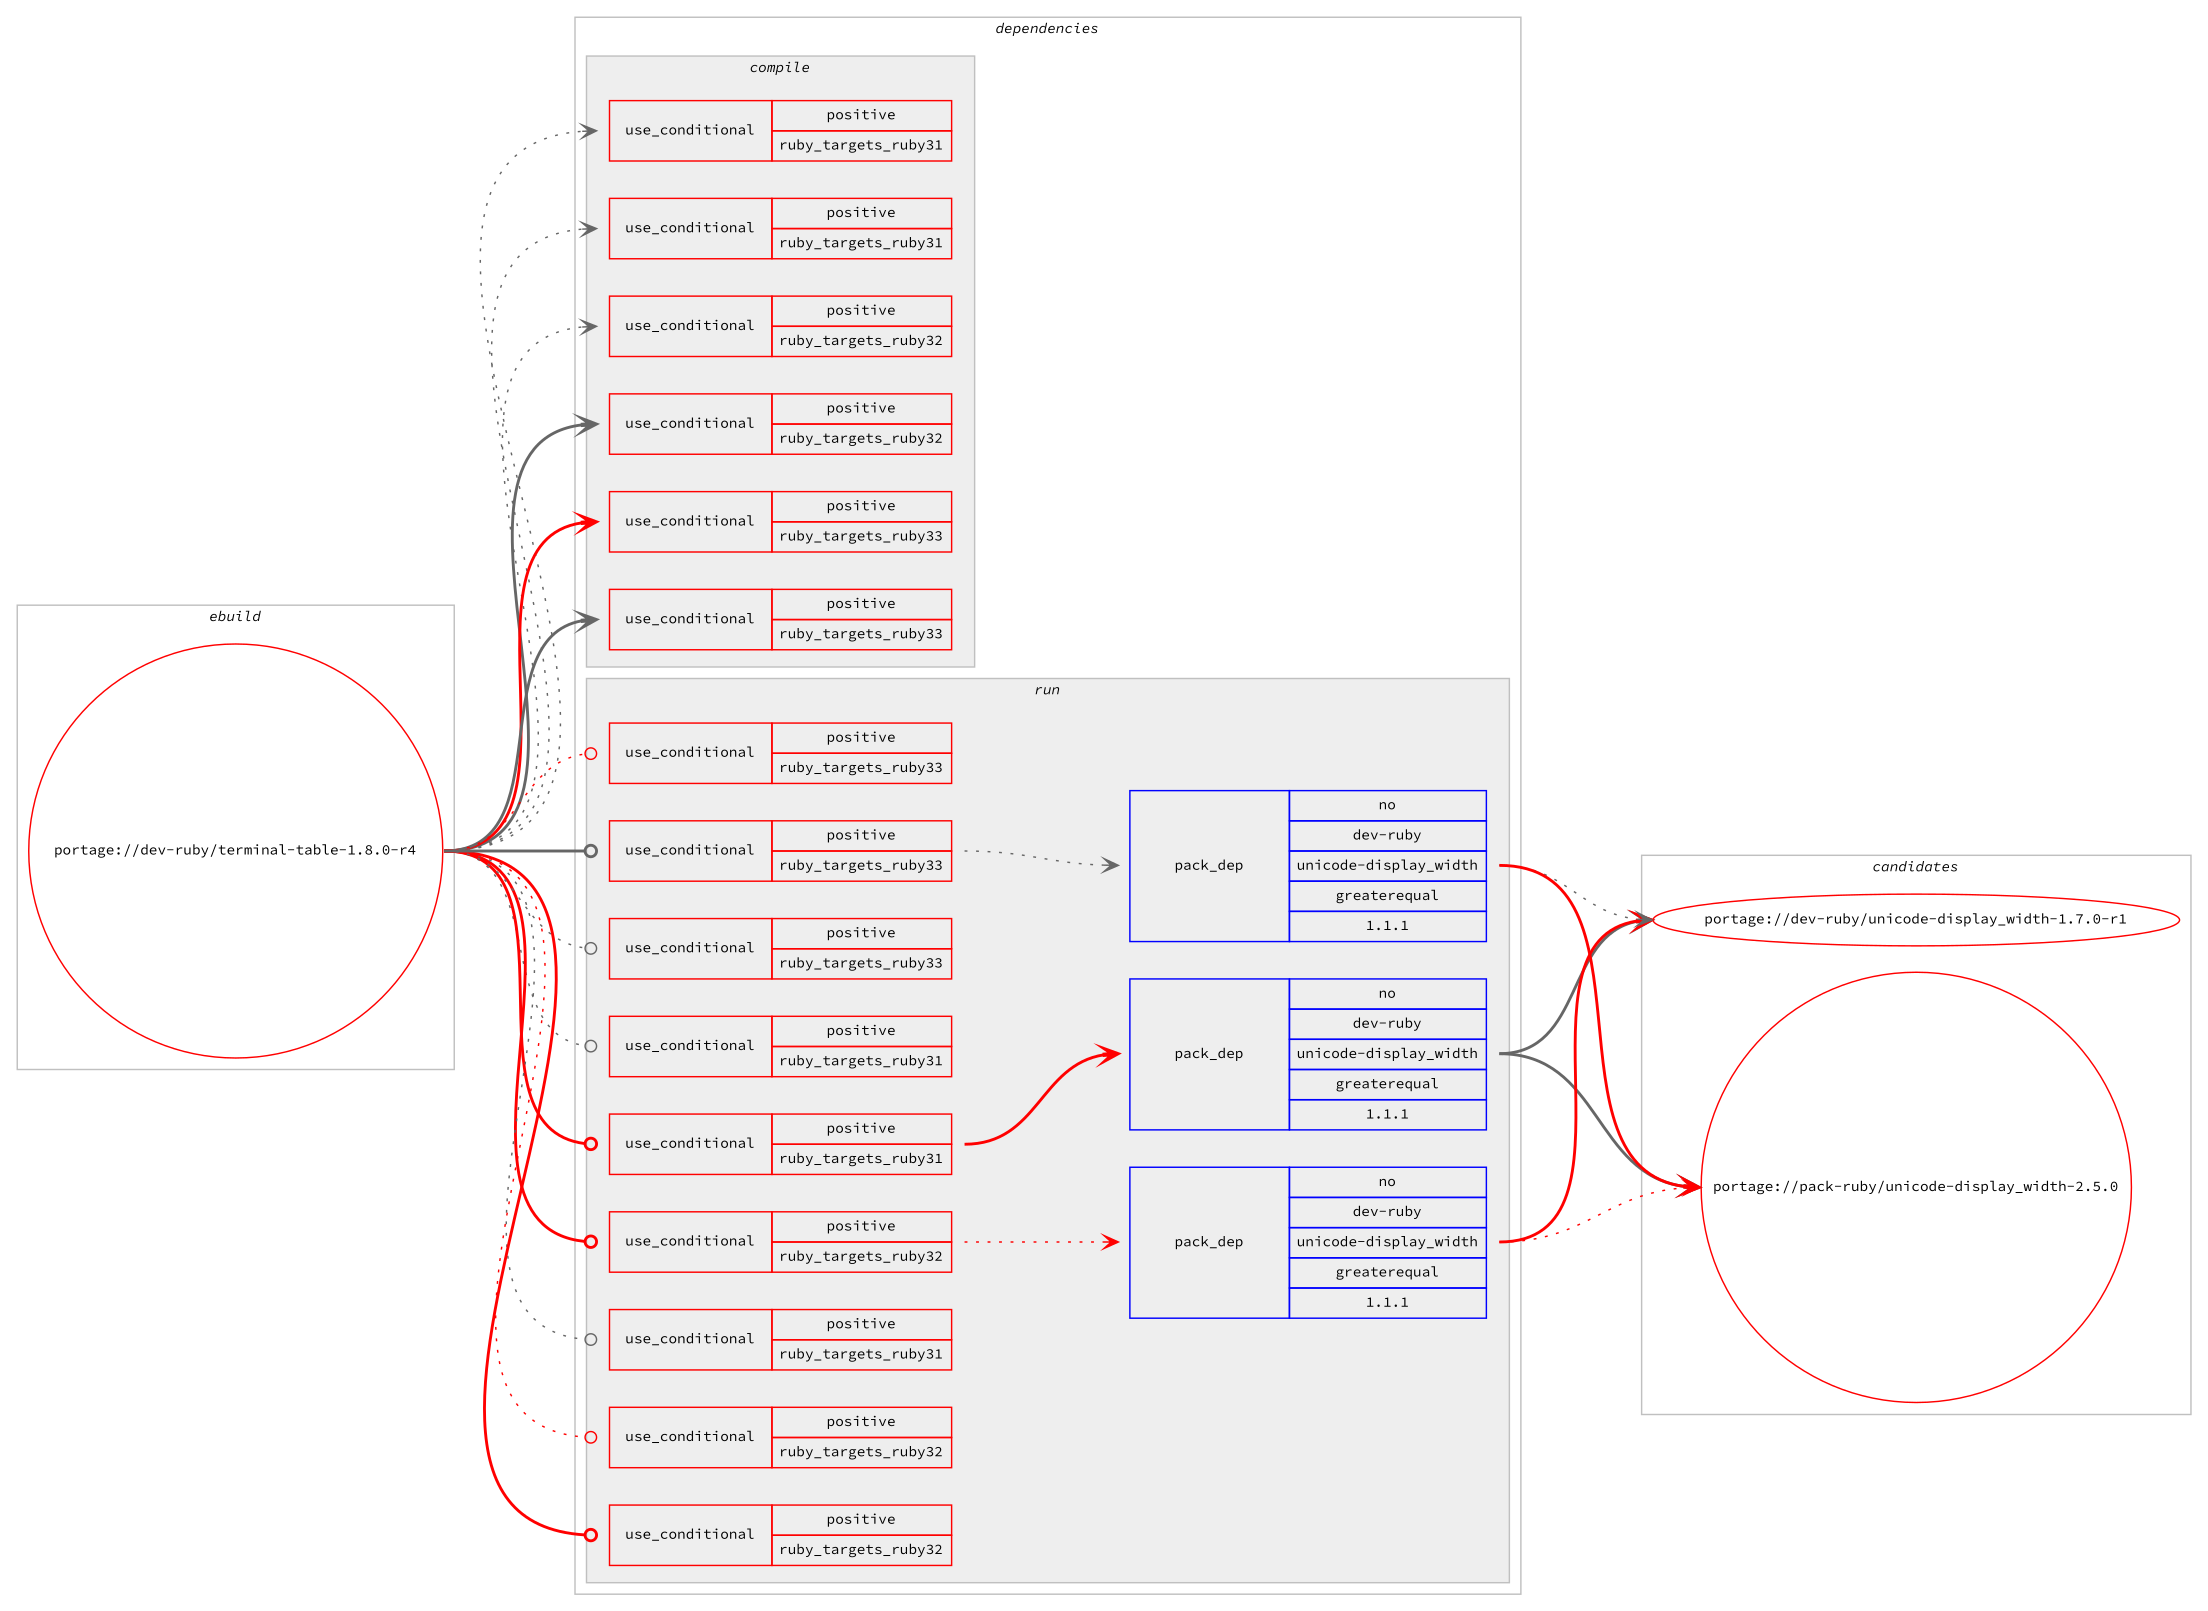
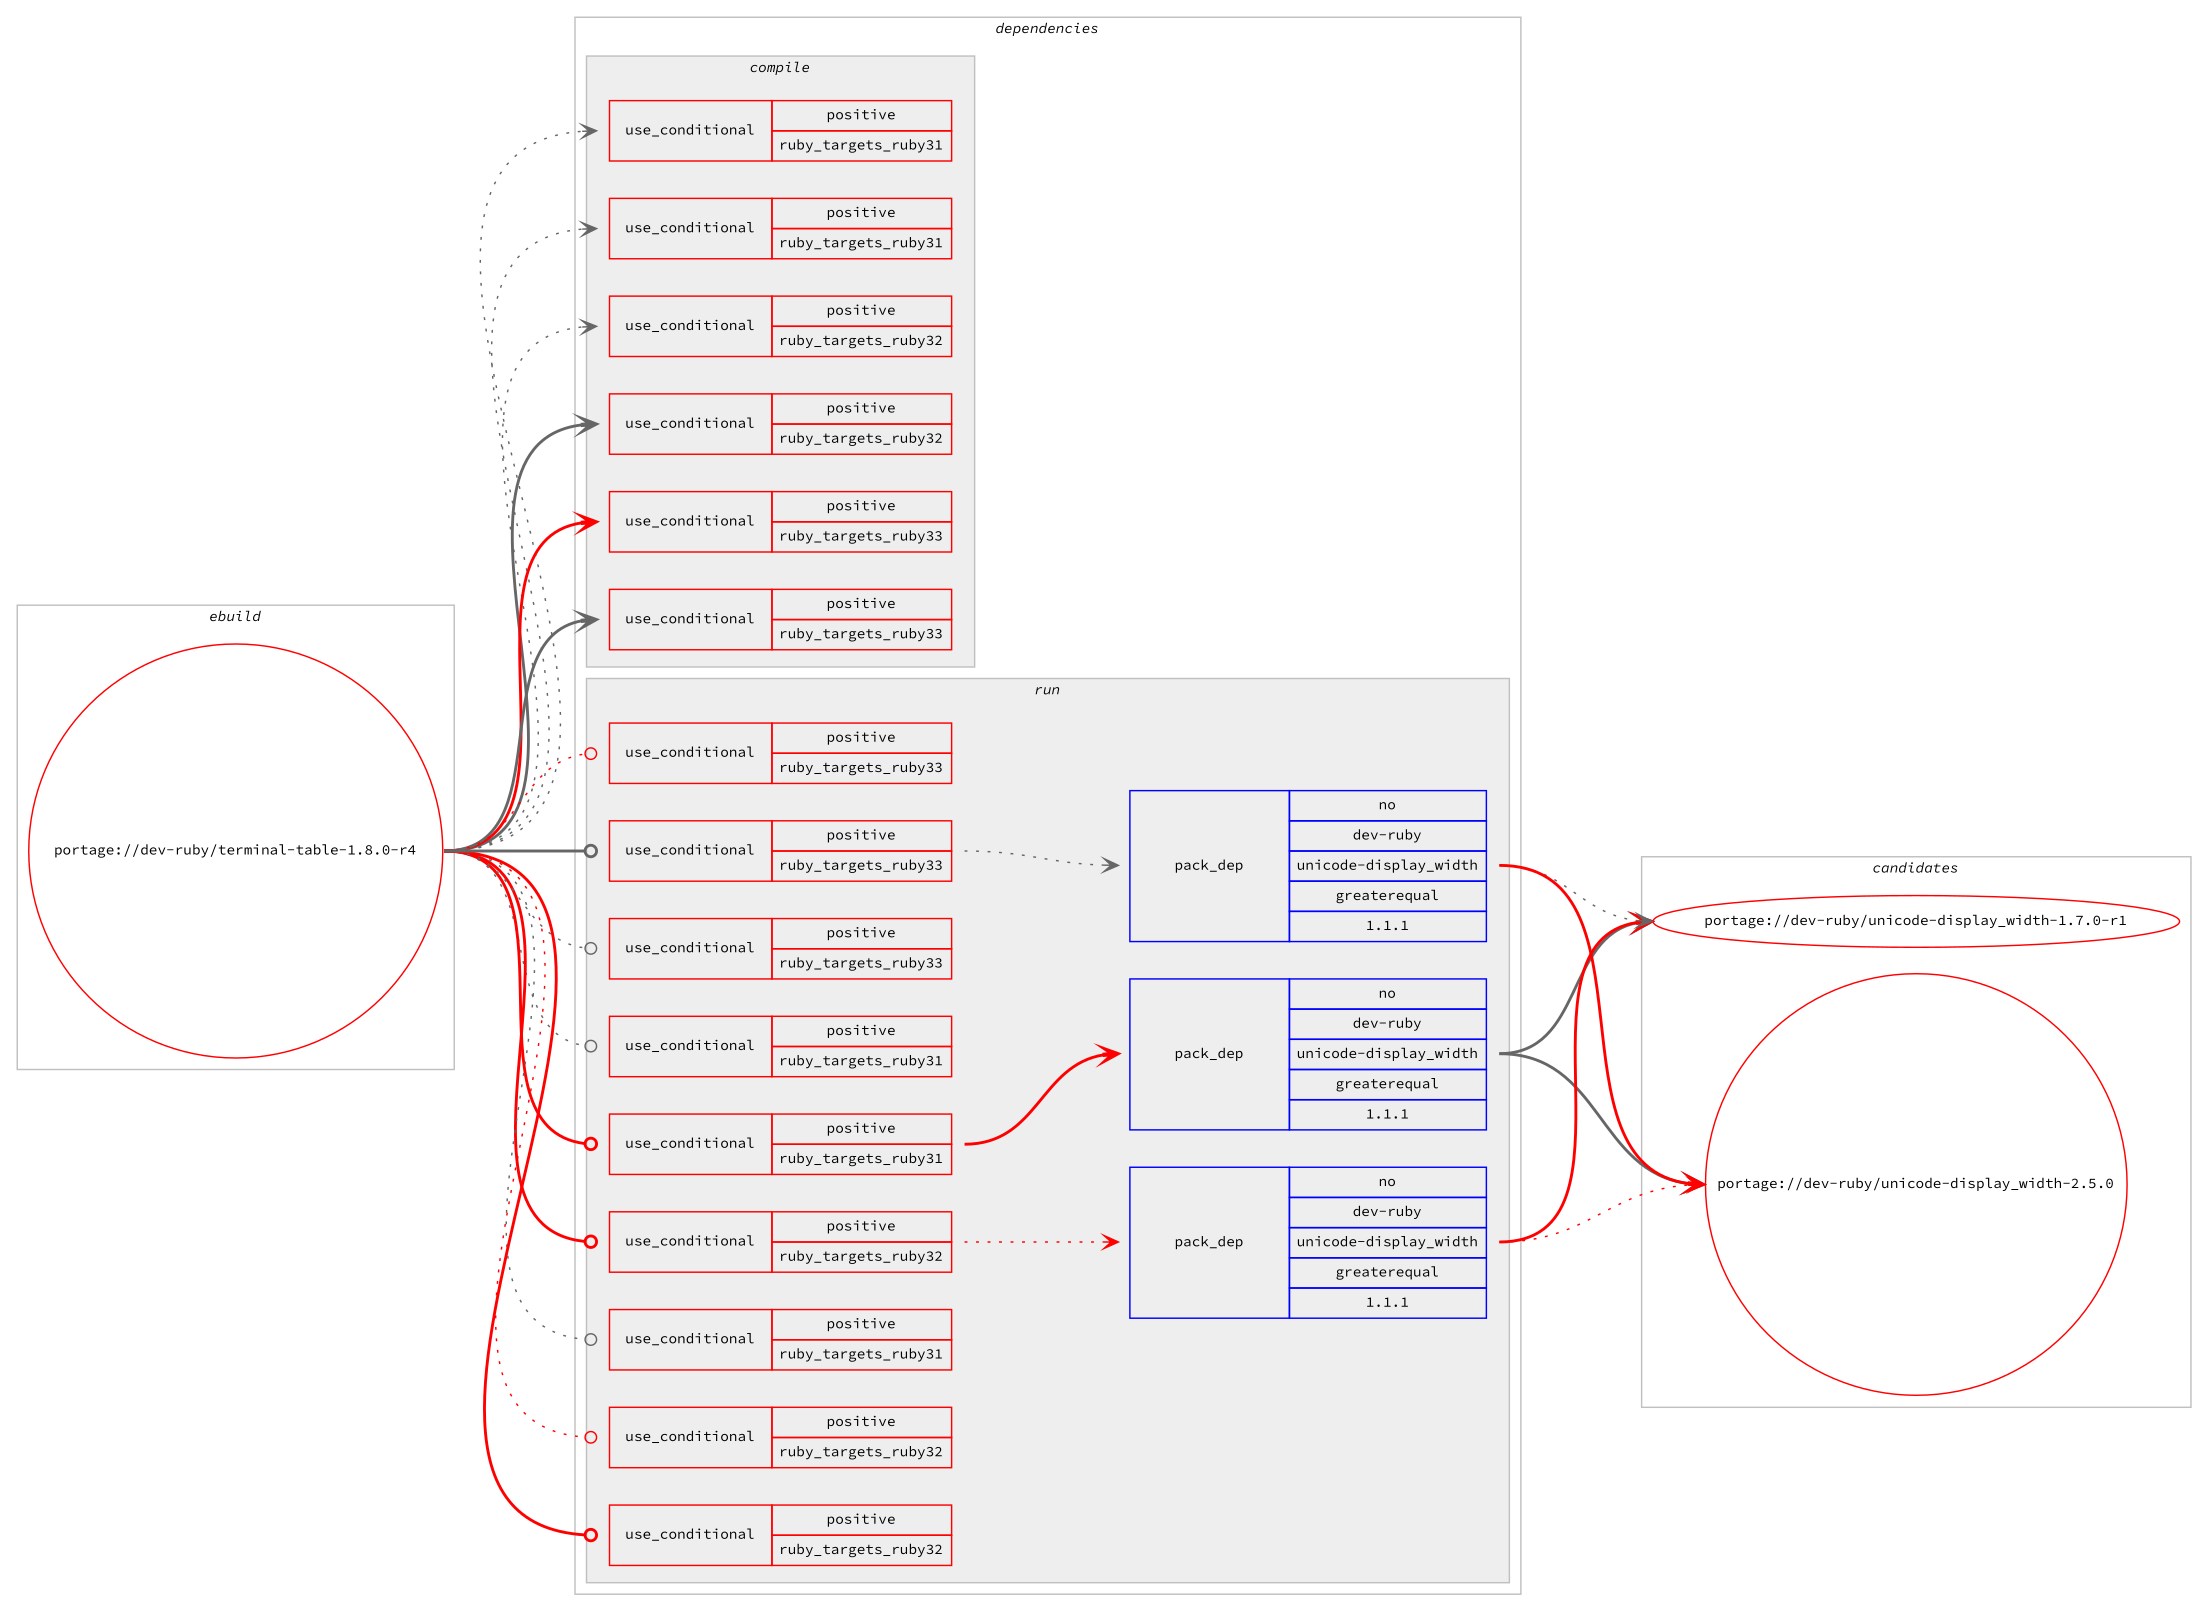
node "portage://pack-ruby/unicode-display_width-2.5.0": label "portage://pack-ruby/unicode-display_width-2.5.0" -> "portage://dev-ruby/unicode-display_width-2.5.0"
